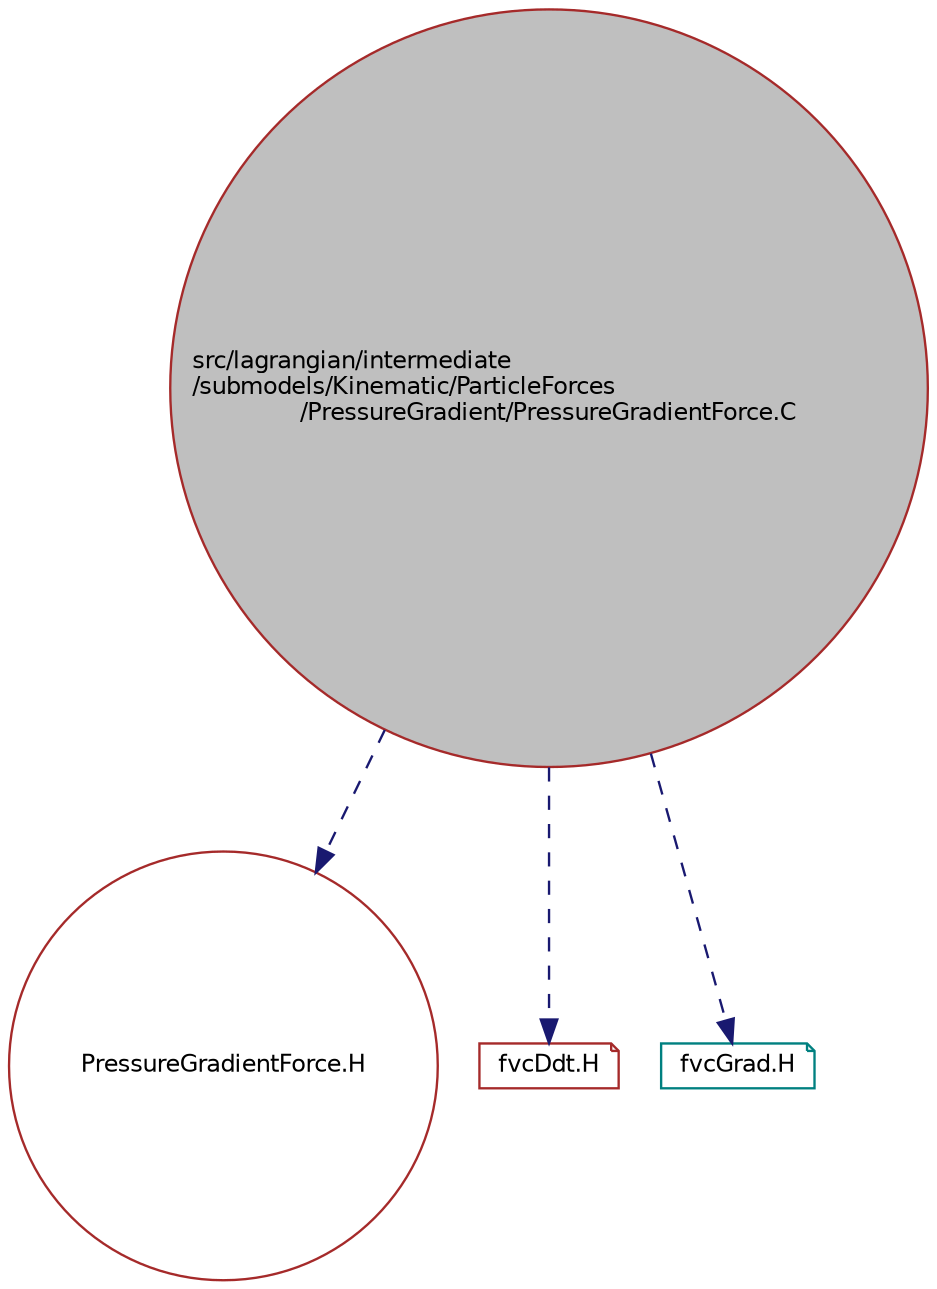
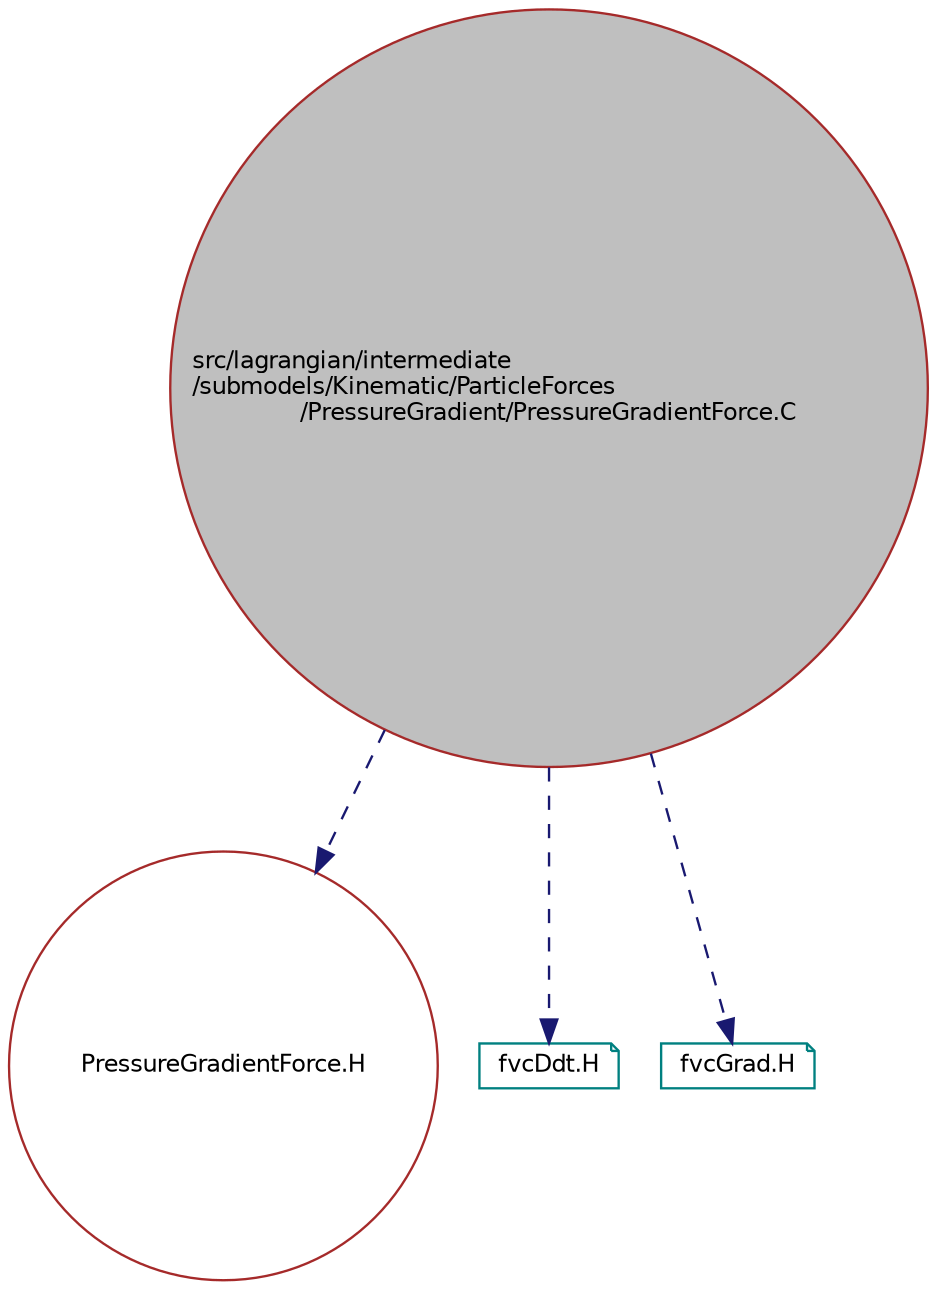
node "fvcDdt.H": color brown -> teal
